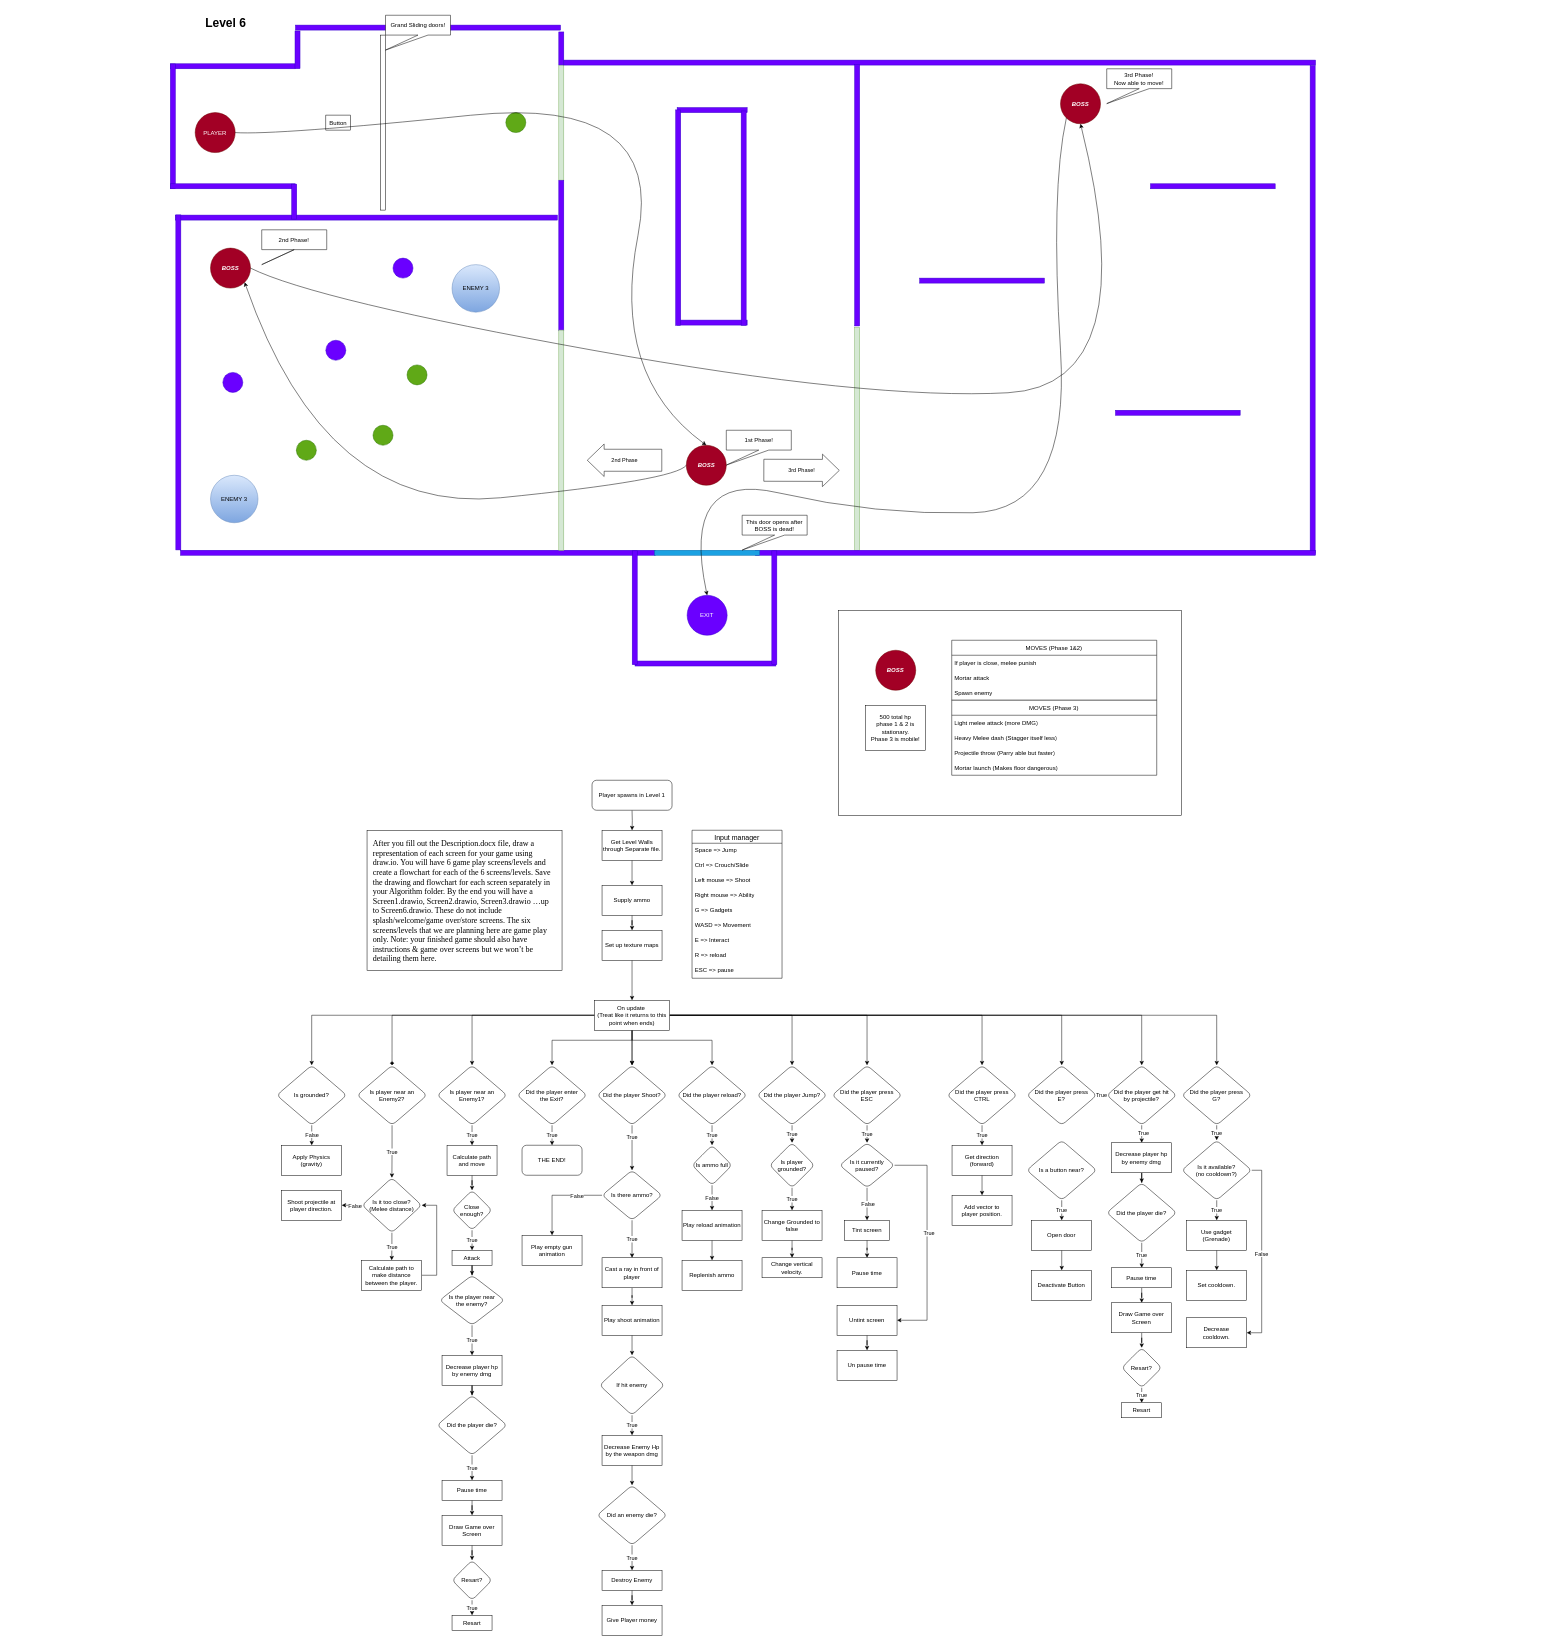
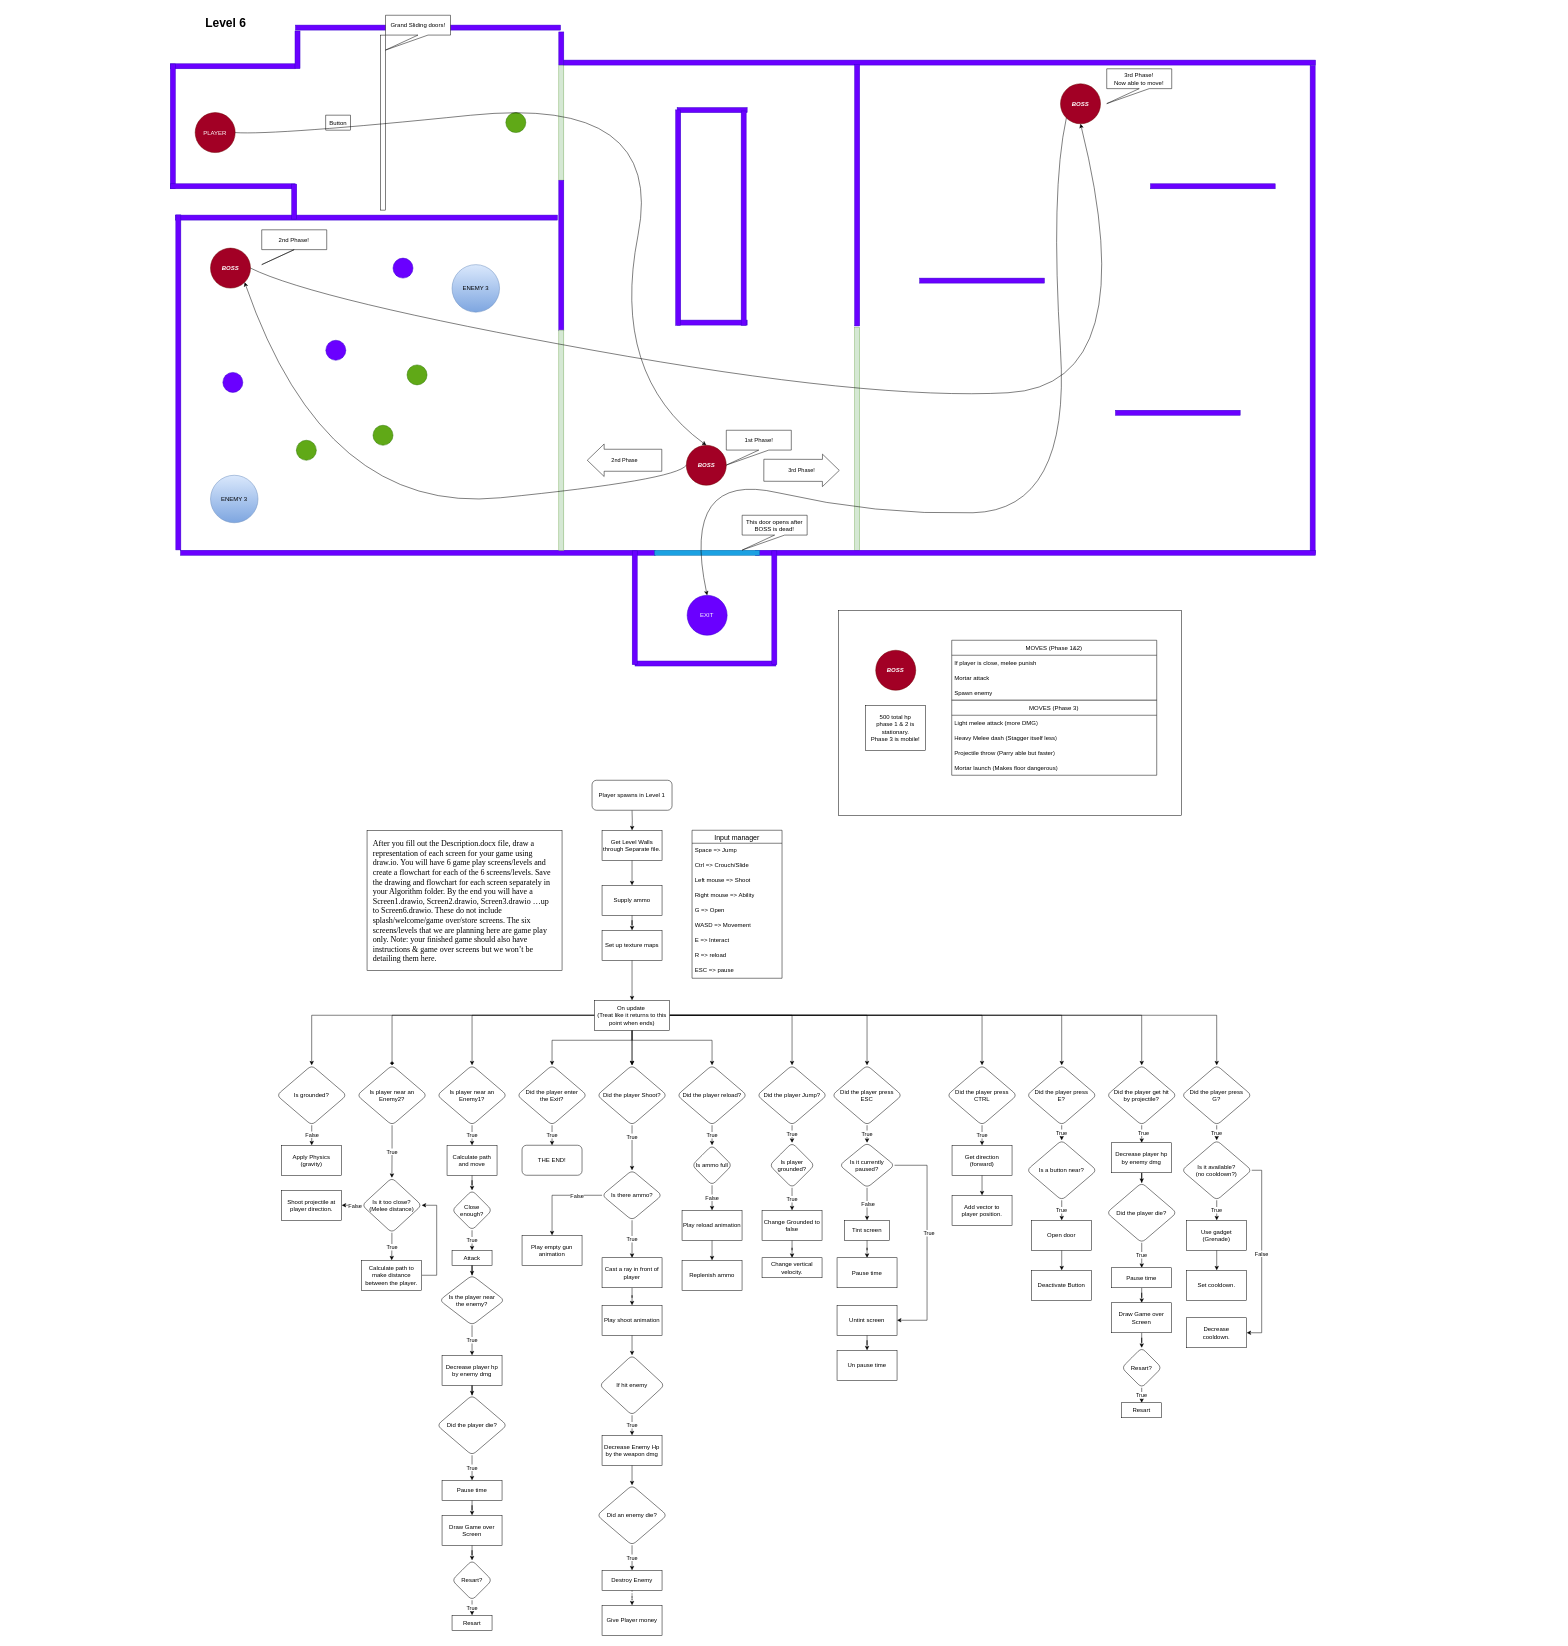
node "G => Gadgets": label "G => Gadgets" -> "G => Open"
edge "Did the player press E?" -> "Did the player get hit by projectile?": now "Did the player press E?" -> "Is a button near?"
edge "Destroy Enemy" -> "Give Player money": style solid -> dashed
